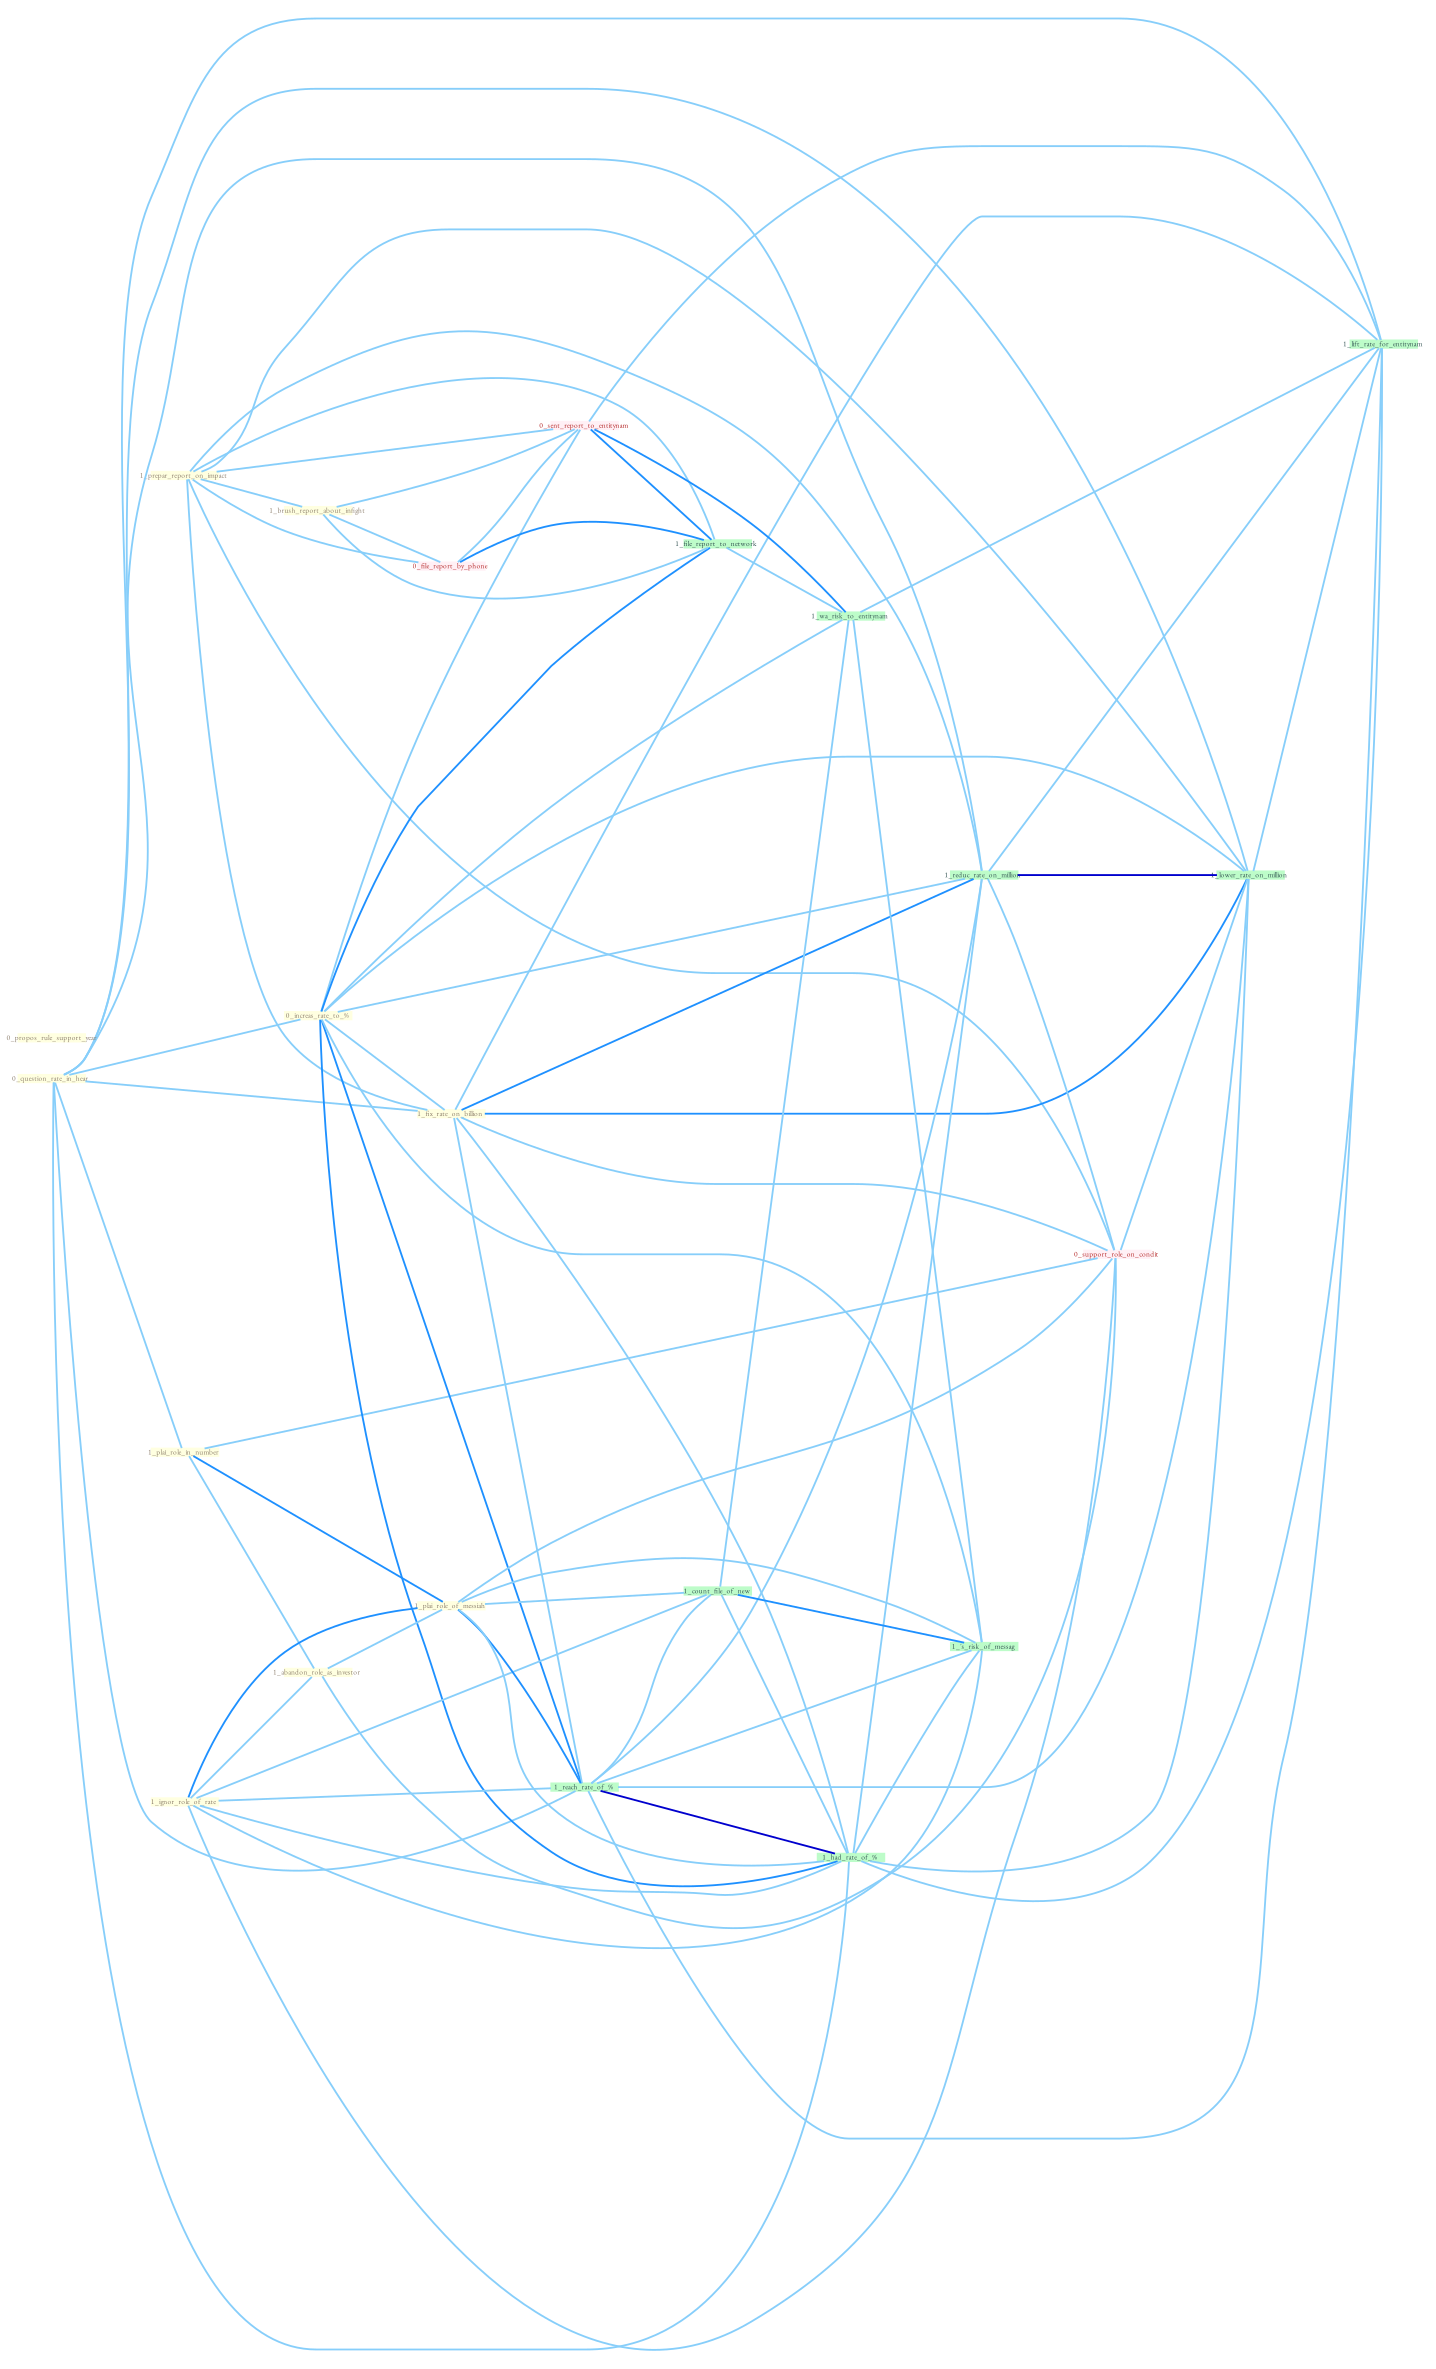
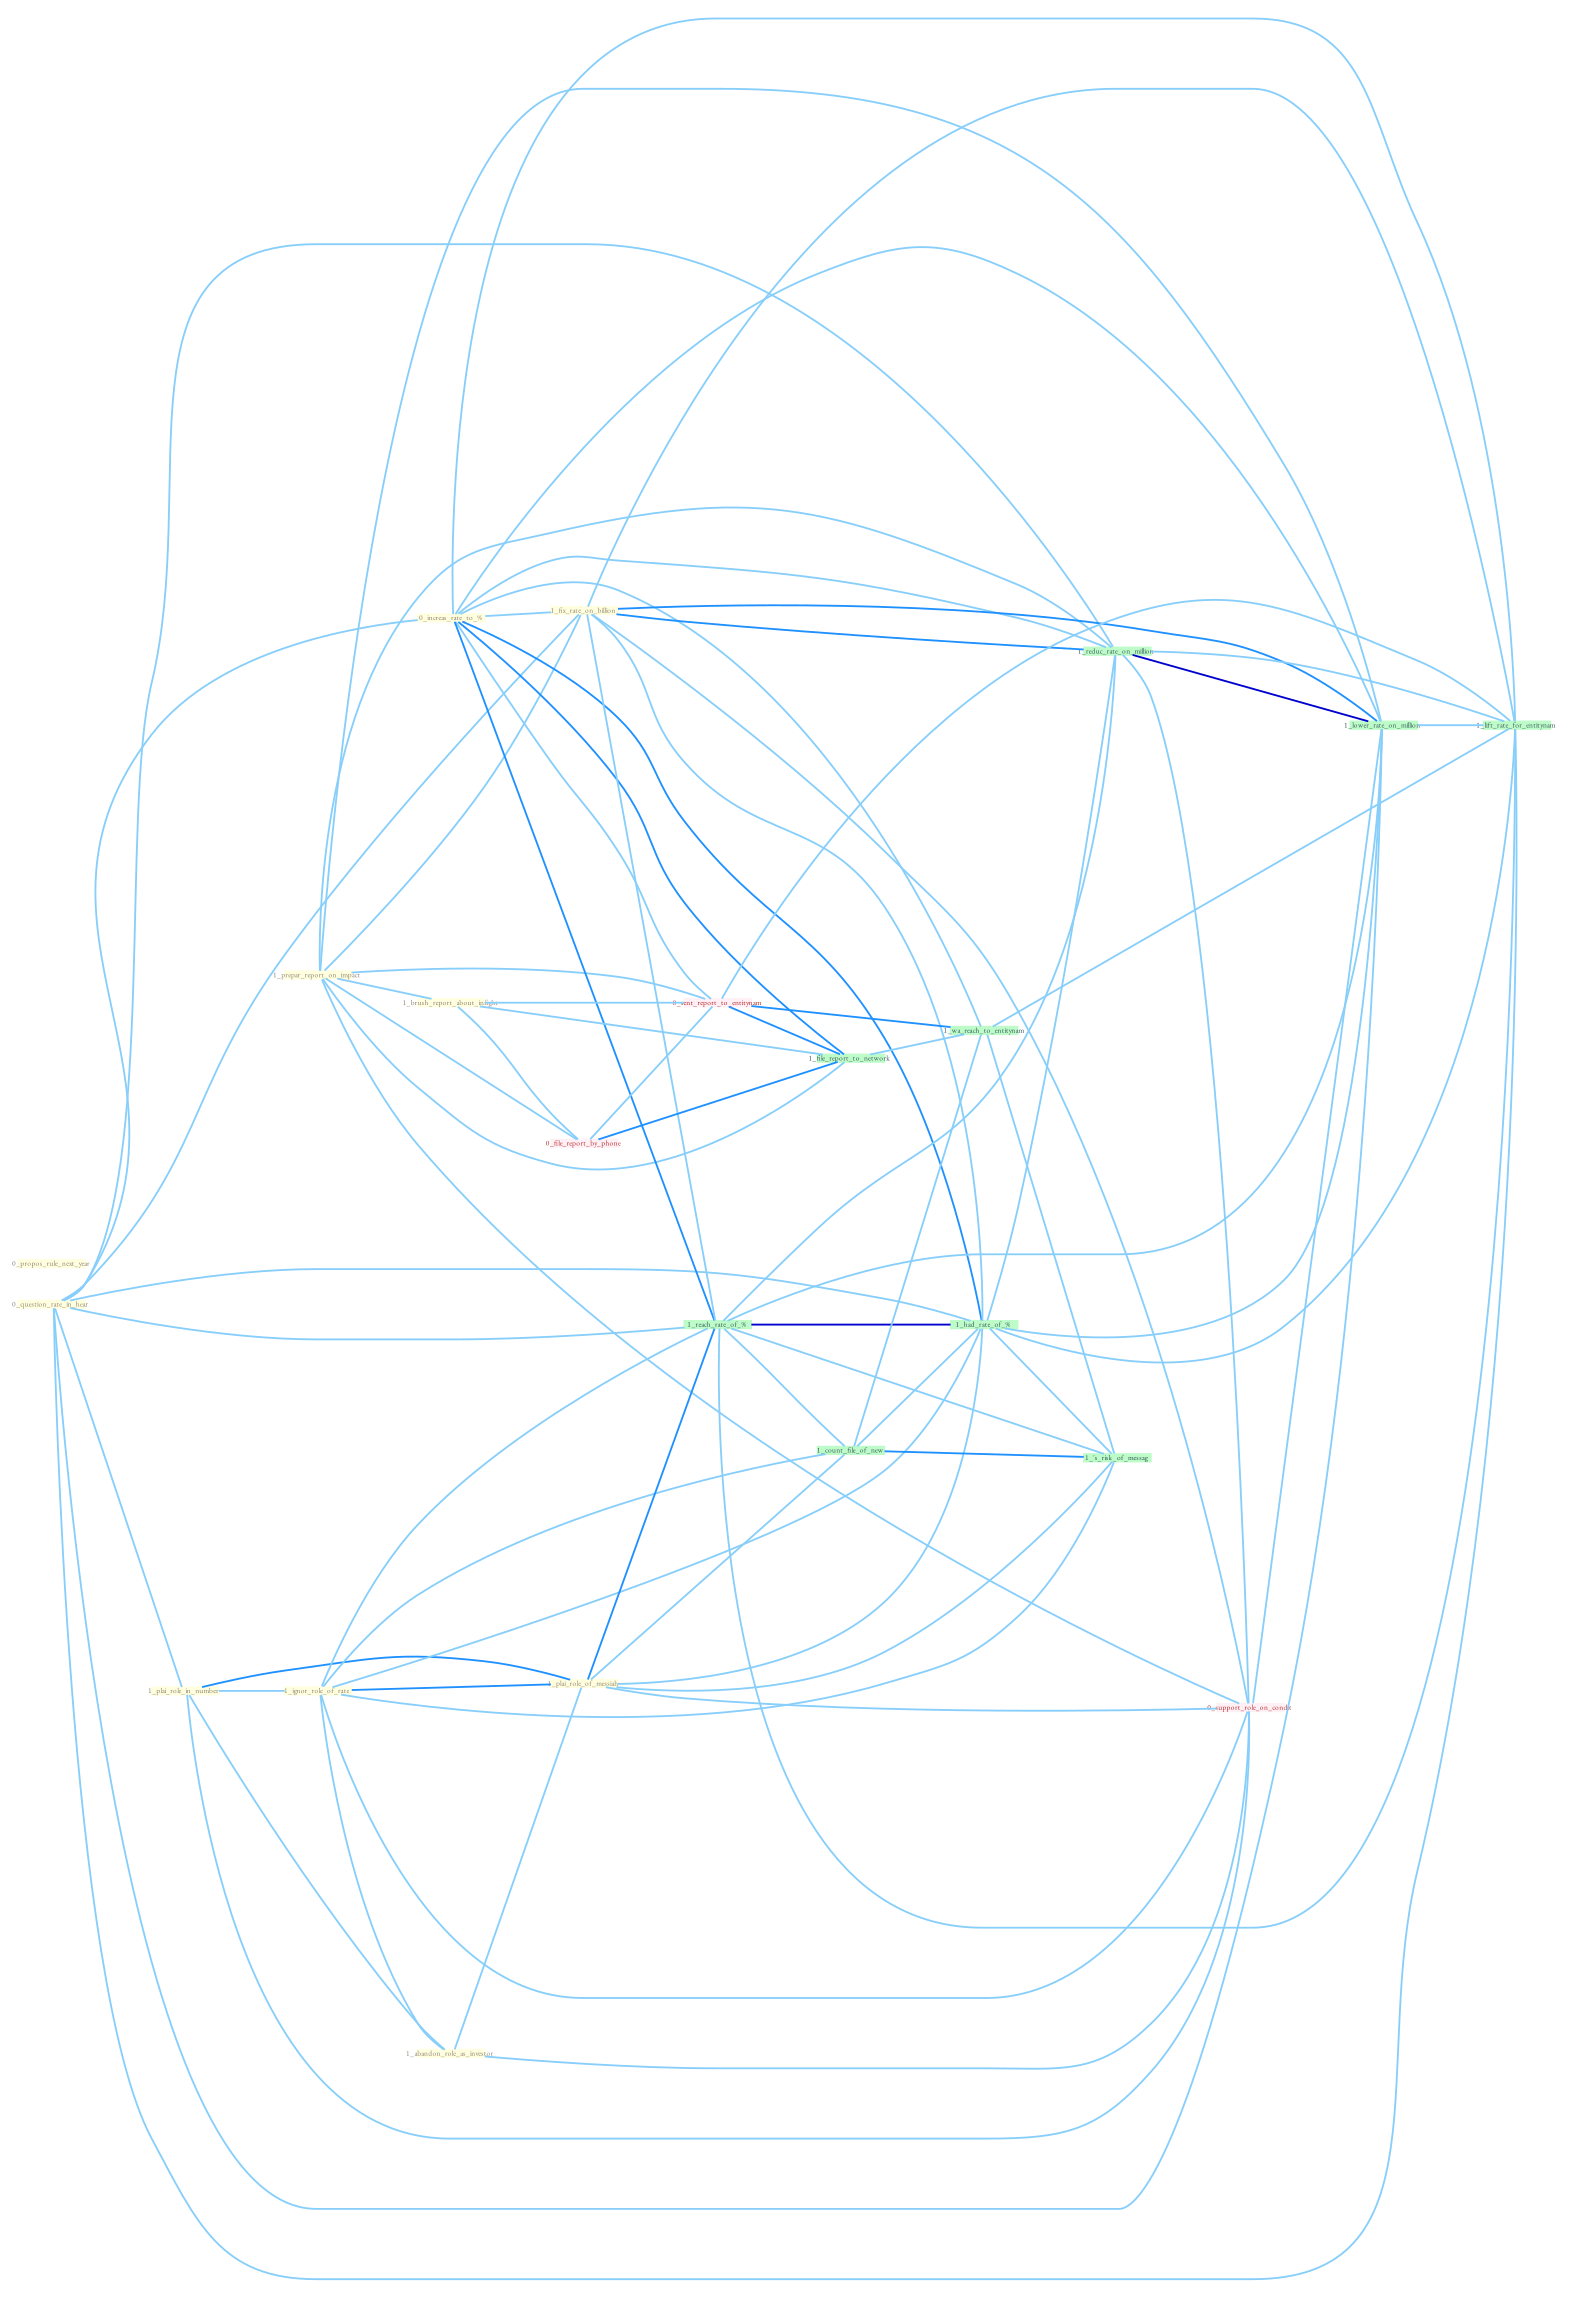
node "1_wa_risk_to_entitynam": label "1_wa_risk_to_entitynam" -> "1_wa_reach_to_entitynam"
node "0_propos_rule_support_year": label "0_propos_rule_support_year" -> "0_propos_rule_next_year"
edge "0_increas_rate_to_%" -- "1_'s_risk_of_messag": now "0_increas_rate_to_%" -- "1_lift_rate_for_entitynam"
edge "1_plai_role_in_number" -- "1_ignor_role_of_rate": added
